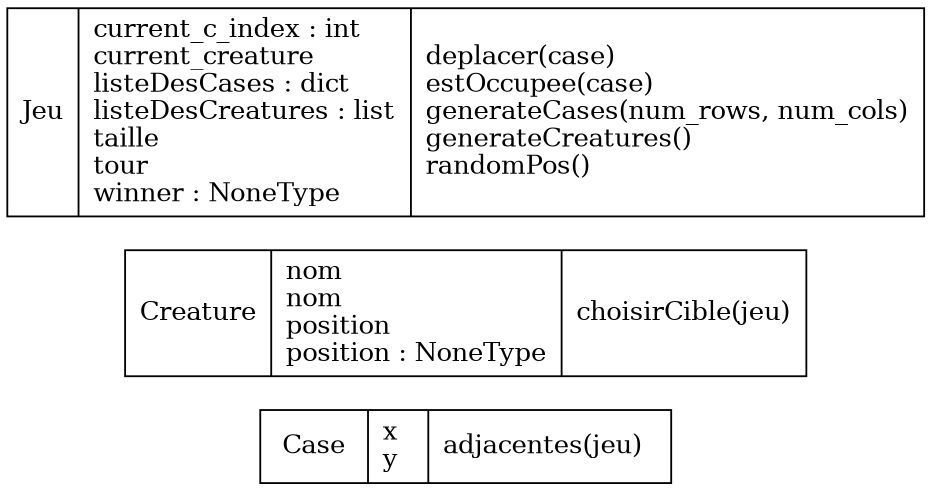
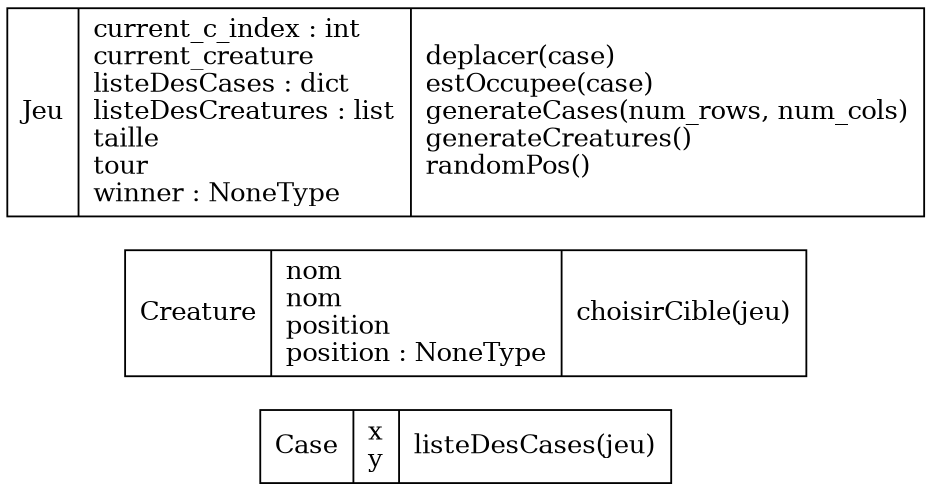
node "Case": text "adjacentes(jeu)" -> "listeDesCases(jeu)"
